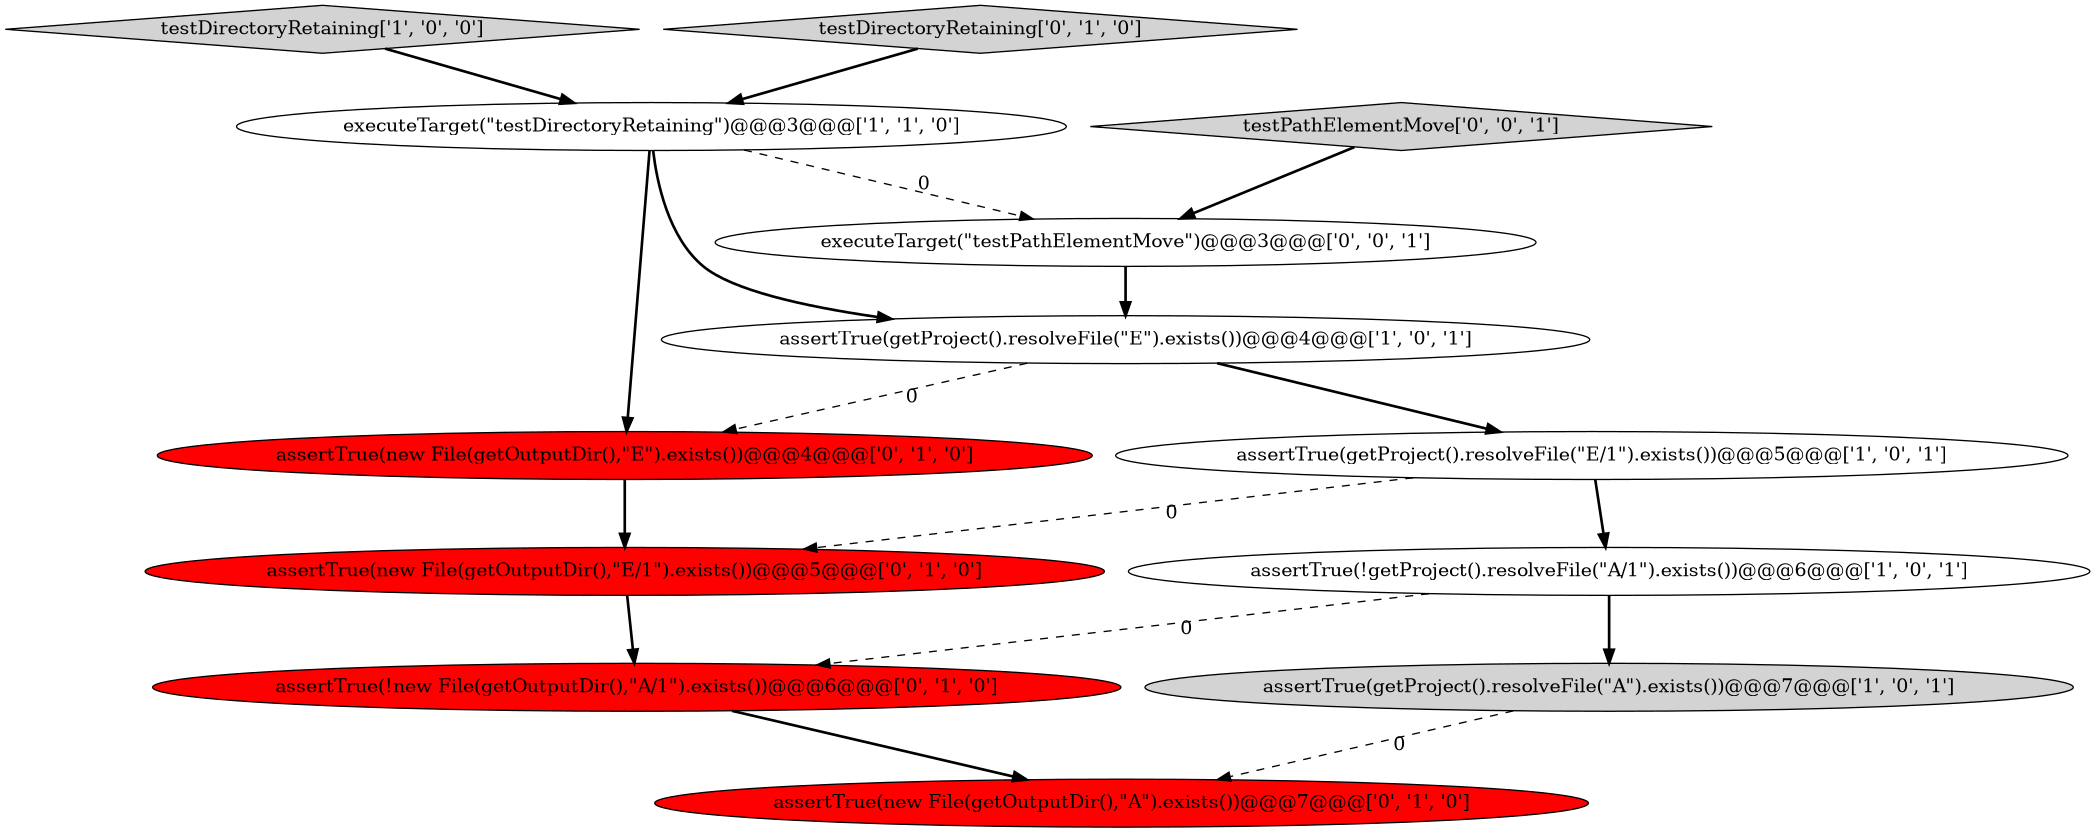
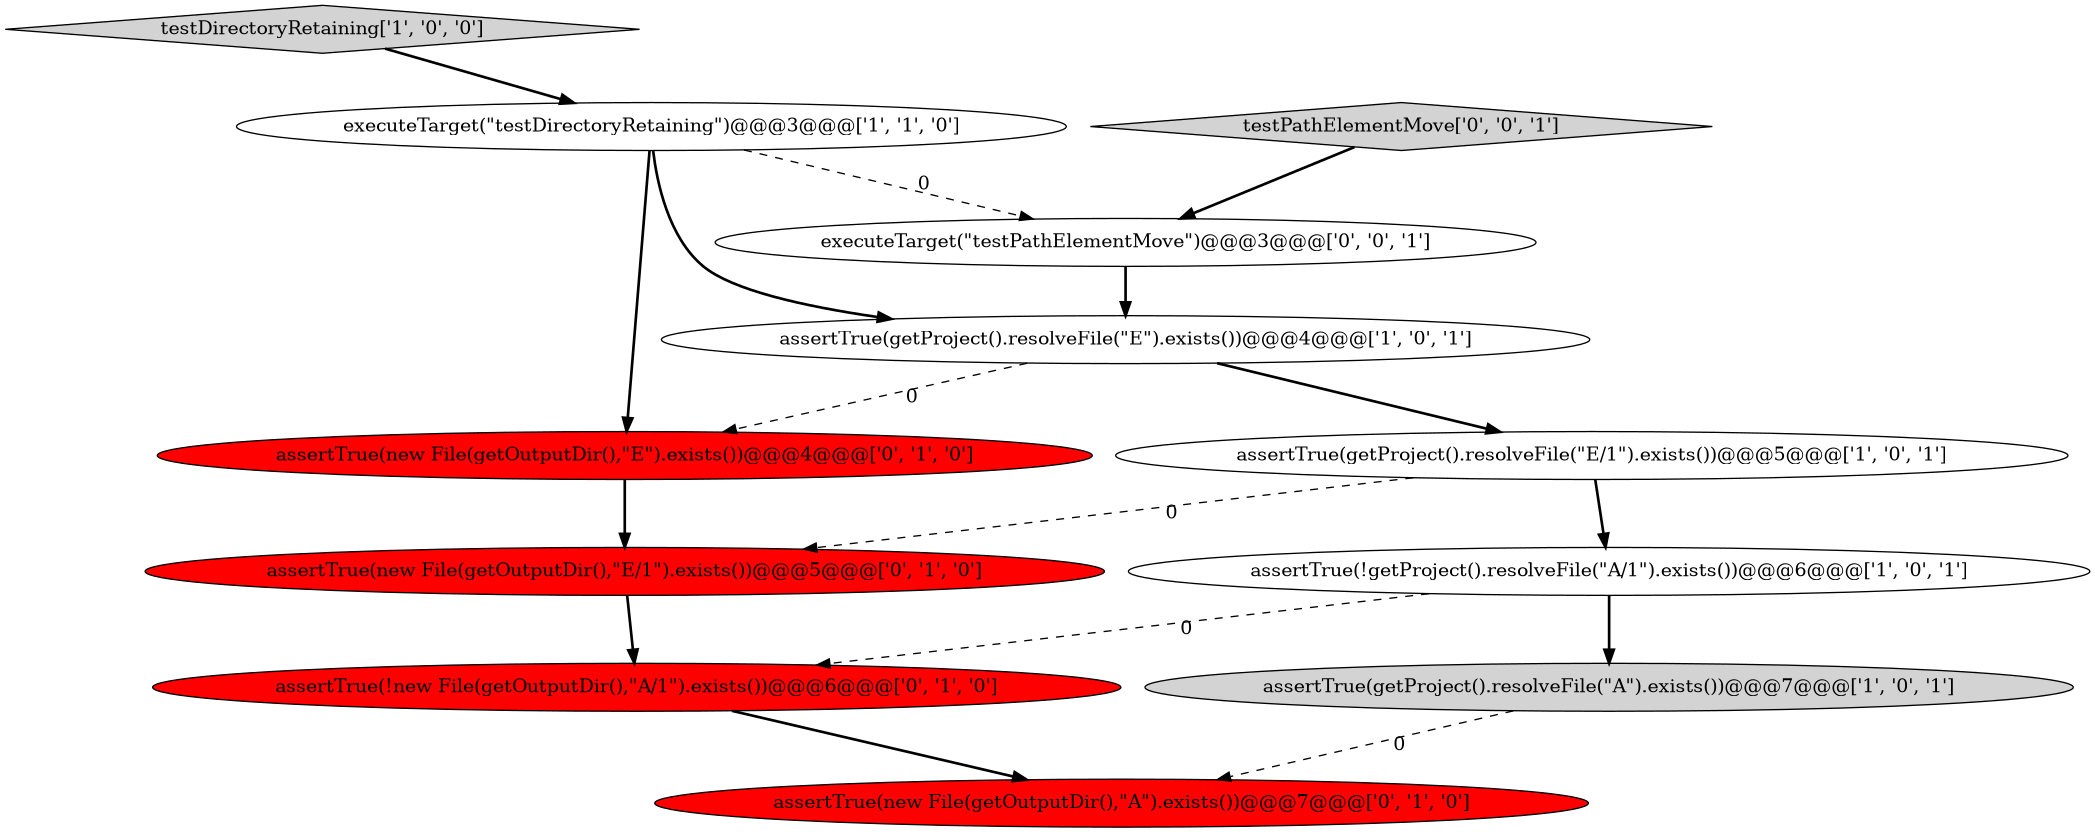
node "testDirectoryRetaining['0', '1', '0']": removed
